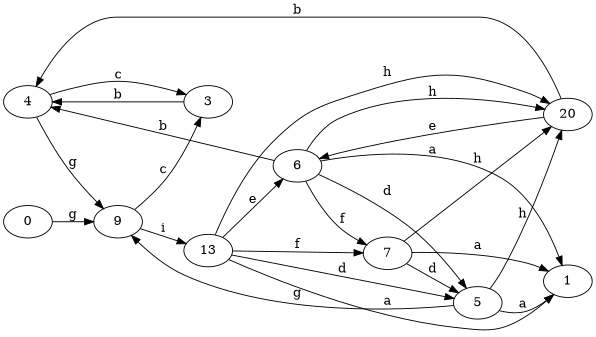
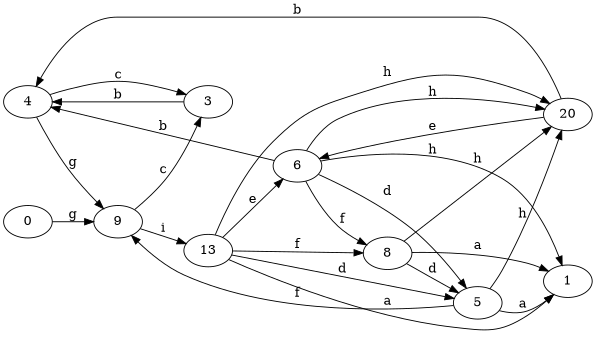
edge "6" -> "1": label "a" -> "h"
node "7": label "7" -> "8"
edge "5" -> "9": label "g" -> "f"
